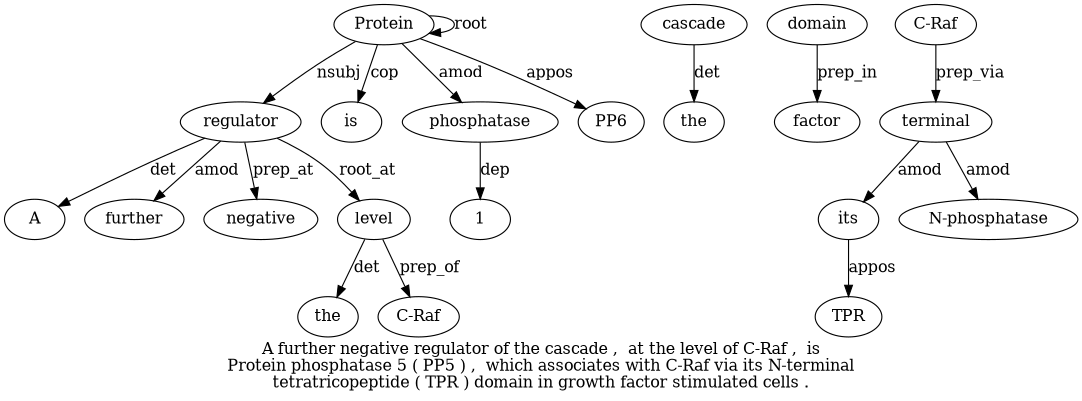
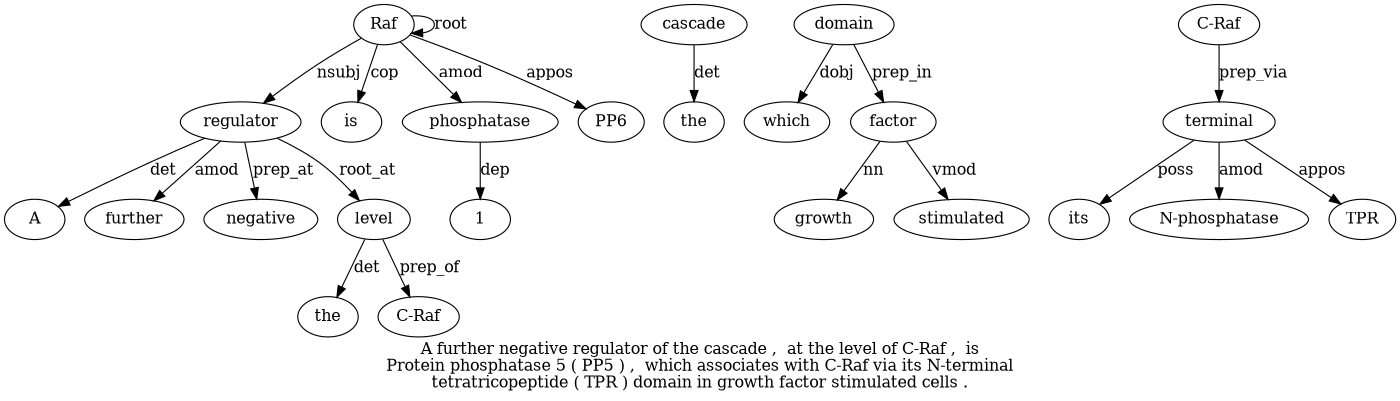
node "Protein": label "Protein" -> "Raf"
node "which": added
edge "terminal" -> "its": label "amod" -> "poss"
node "growth": added
node "stimulated": added
edge "its" -> "TPR": now "terminal" -> "TPR"
